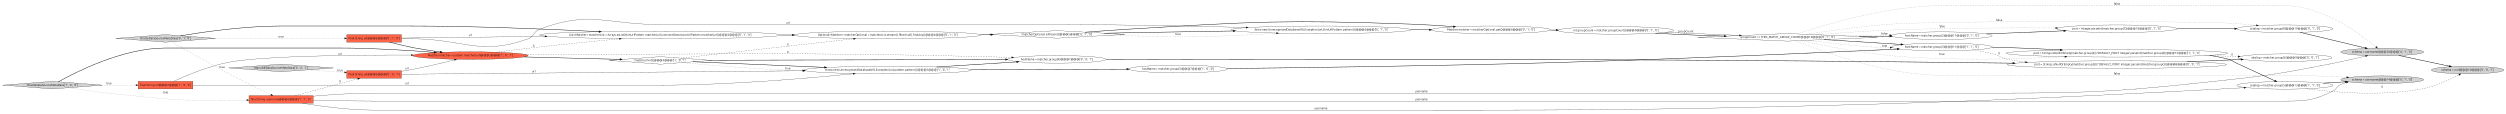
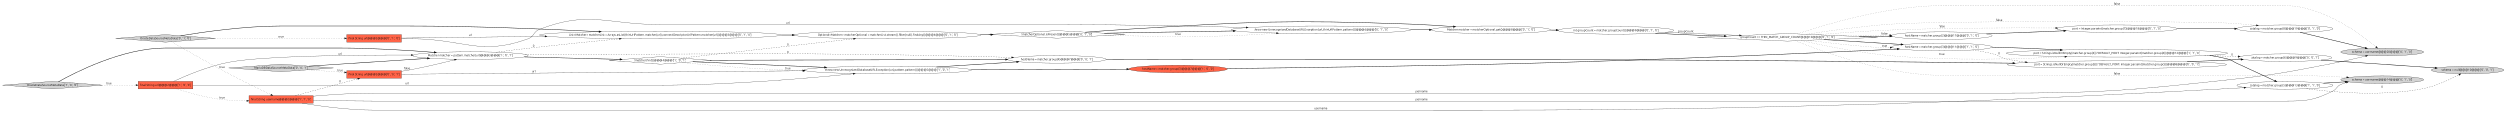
edge "final String url@@@2@@@['0', '1', '0']" -> "Matcher matcher = pattern.matcher(url)@@@3@@@['1', '0', '1']": now "MariaDBDataSourceMetaData['0', '0', '1']" -> "Matcher matcher = pattern.matcher(url)@@@3@@@['1', '0', '1']"
node "Matcher matcher = pattern.matcher(url)@@@3@@@['1', '0', '1']": fillcolor tomato -> white
edge "schema = username@@@20@@@['0', '1', '0']" -> "schema = null@@@10@@@['0', '0', '1']": now "catalog = matcher.group(6)@@@9@@@['0', '0', '1']" -> "schema = null@@@10@@@['0', '0', '1']"
edge "final String url@@@2@@@['0', '0', '1']" -> "Matcher matcher = pattern.matcher(url)@@@3@@@['1', '0', '1']": label "url" -> "false"
node "hostName = matcher.group(3)@@@7@@@['1', '0', '0']": fillcolor white -> tomato
edge "OracleDataSourceMetaData['1', '0', '0']" -> "final String username@@@2@@@['1', '1', '0']": now "final String url@@@2@@@['1', '0', '0']" -> "final String username@@@2@@@['1', '1', '0']"
